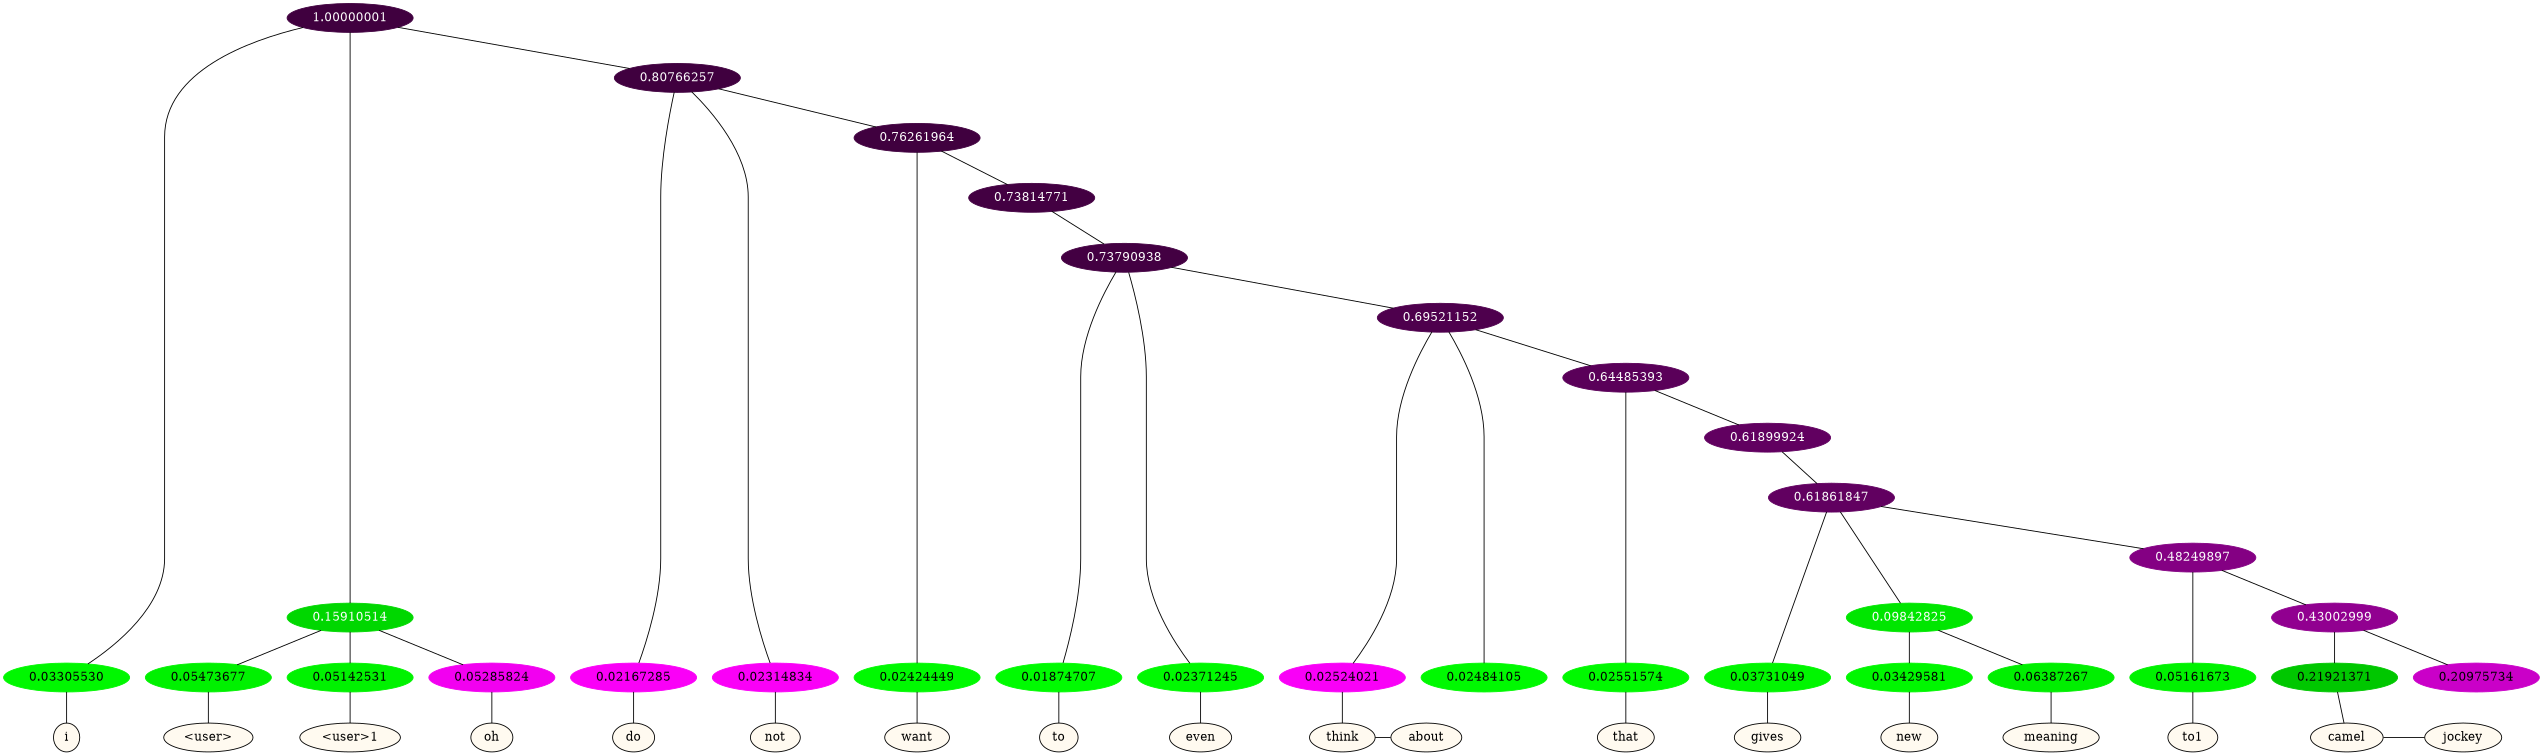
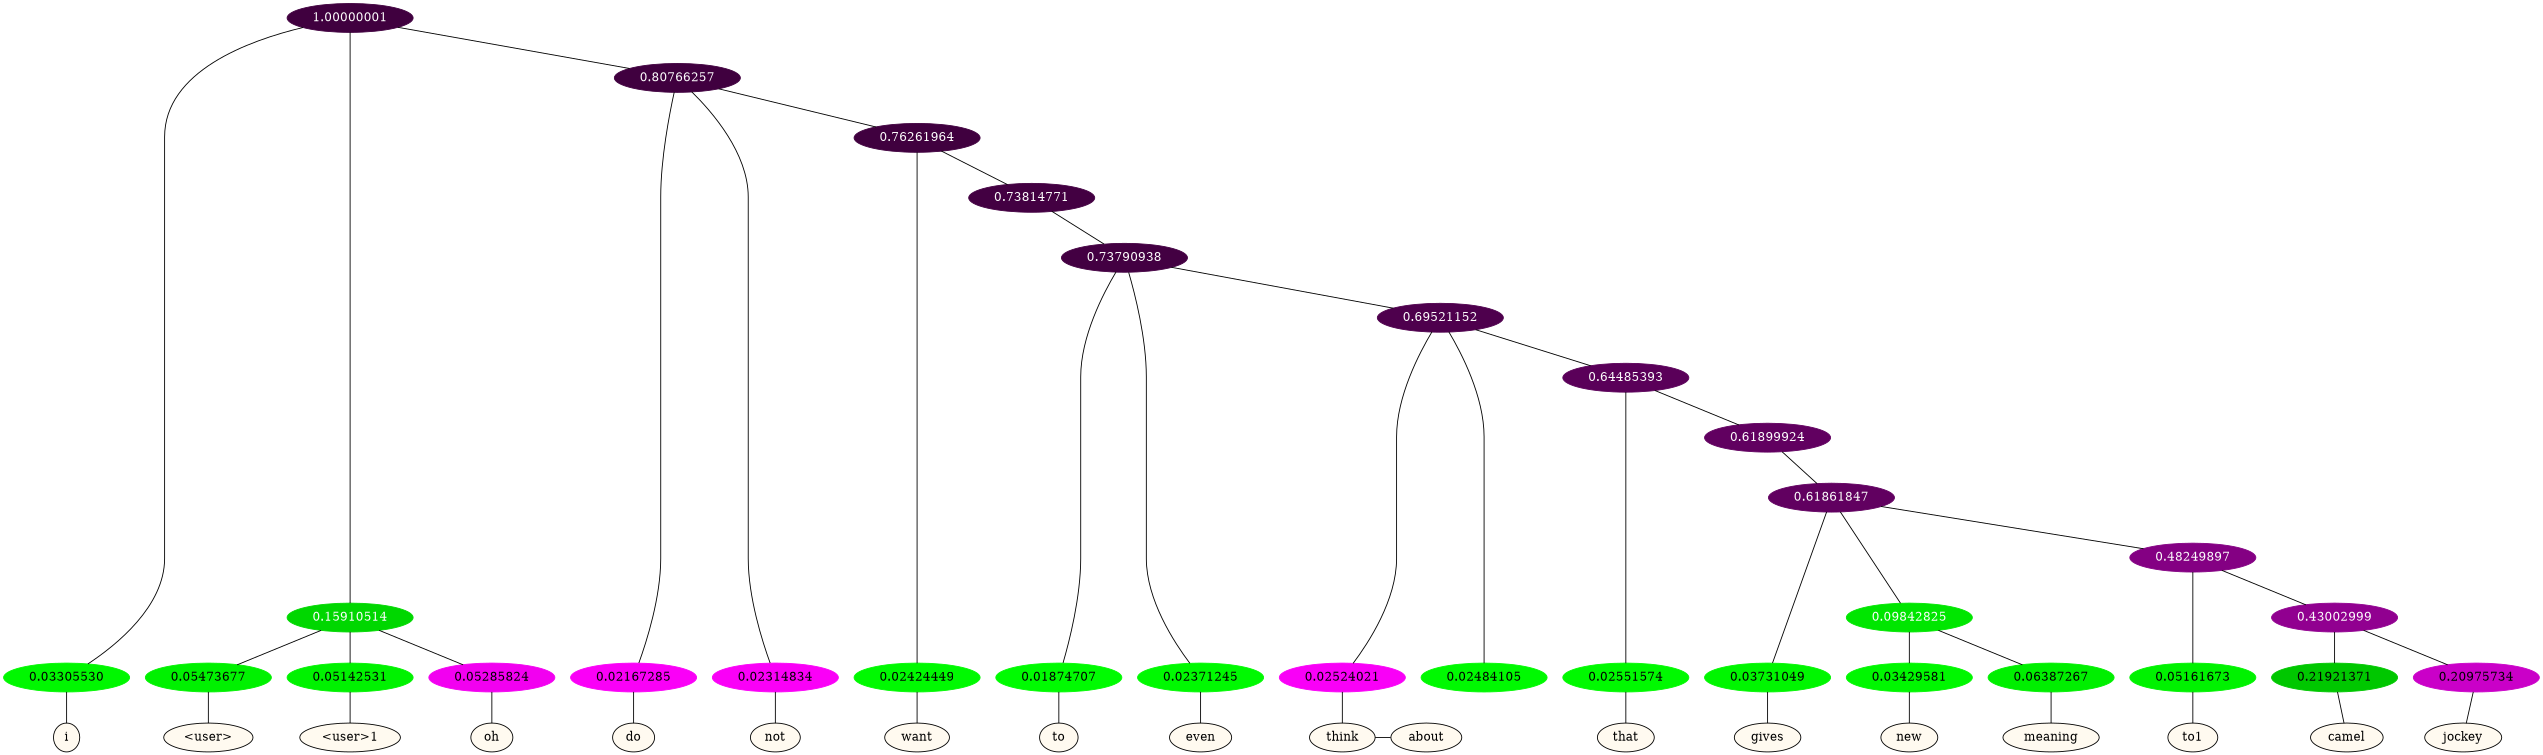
edge "camel" -- "jockey": now "0.20975734" -- "jockey"
